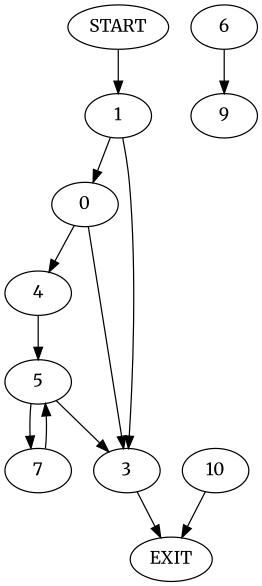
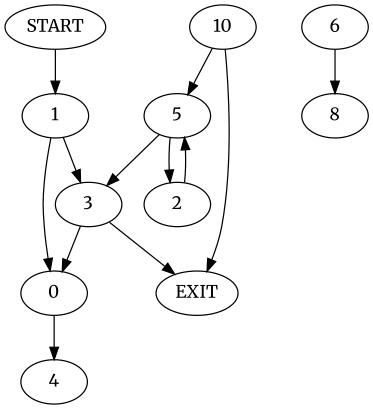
node "9": label "9" -> "8"
edge "0" -> "3": reversed
edge "4" -> "5": now "10" -> "5"
node "7": label "7" -> "2"
